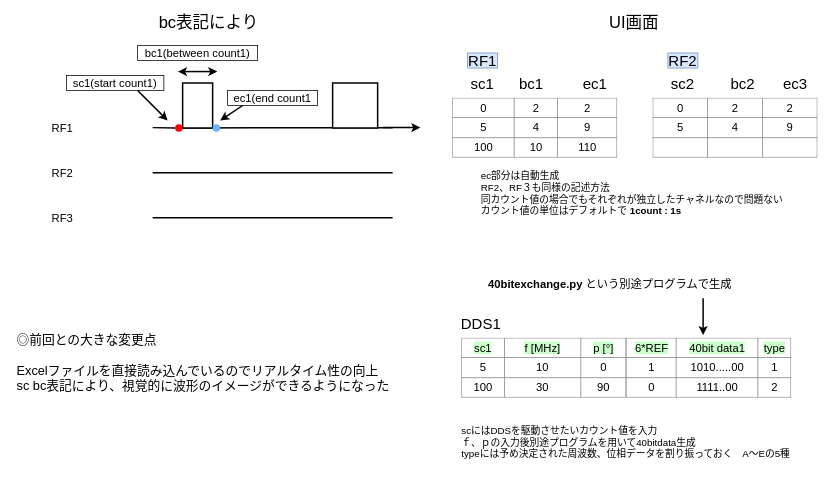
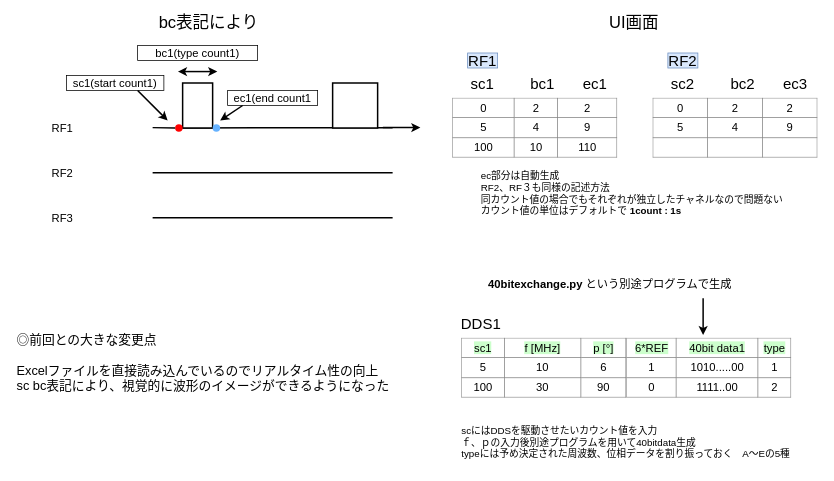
node "bc1(between count1)": label "bc1(between count1)" -> "bc1(type count1)"
node "bc1": moved (531, 83) -> (543, 83)
node "sc1 f [MHz] p [°] 5 10 0 100 30 90": label "sc1 f [MHz] p [°] 5 10 0 100 30 90" -> "sc1 f [MHz] p [°] 5 10 6 100 30 90"
